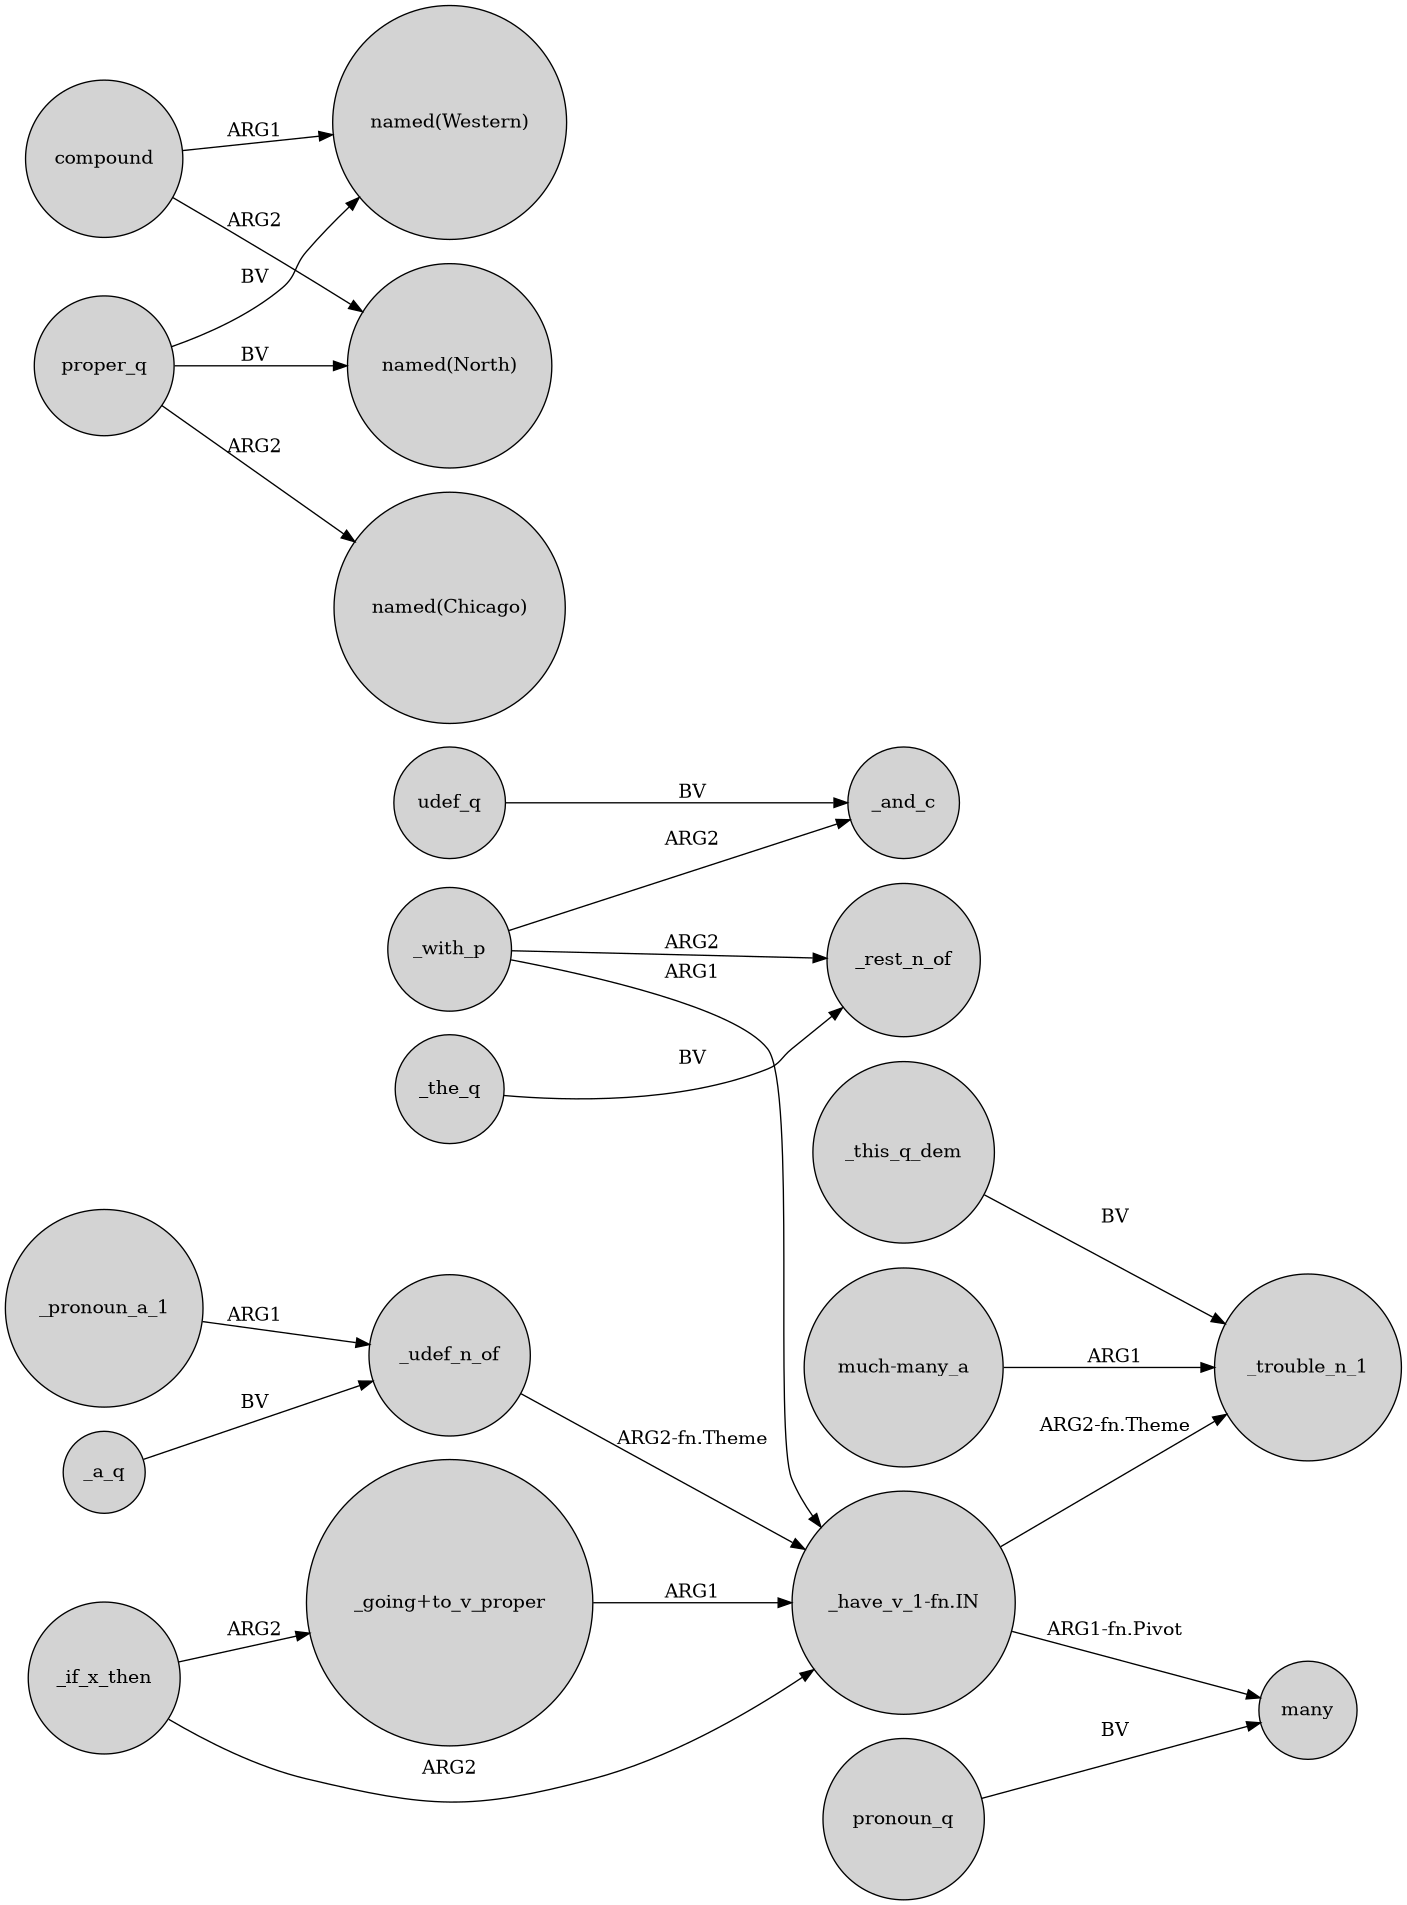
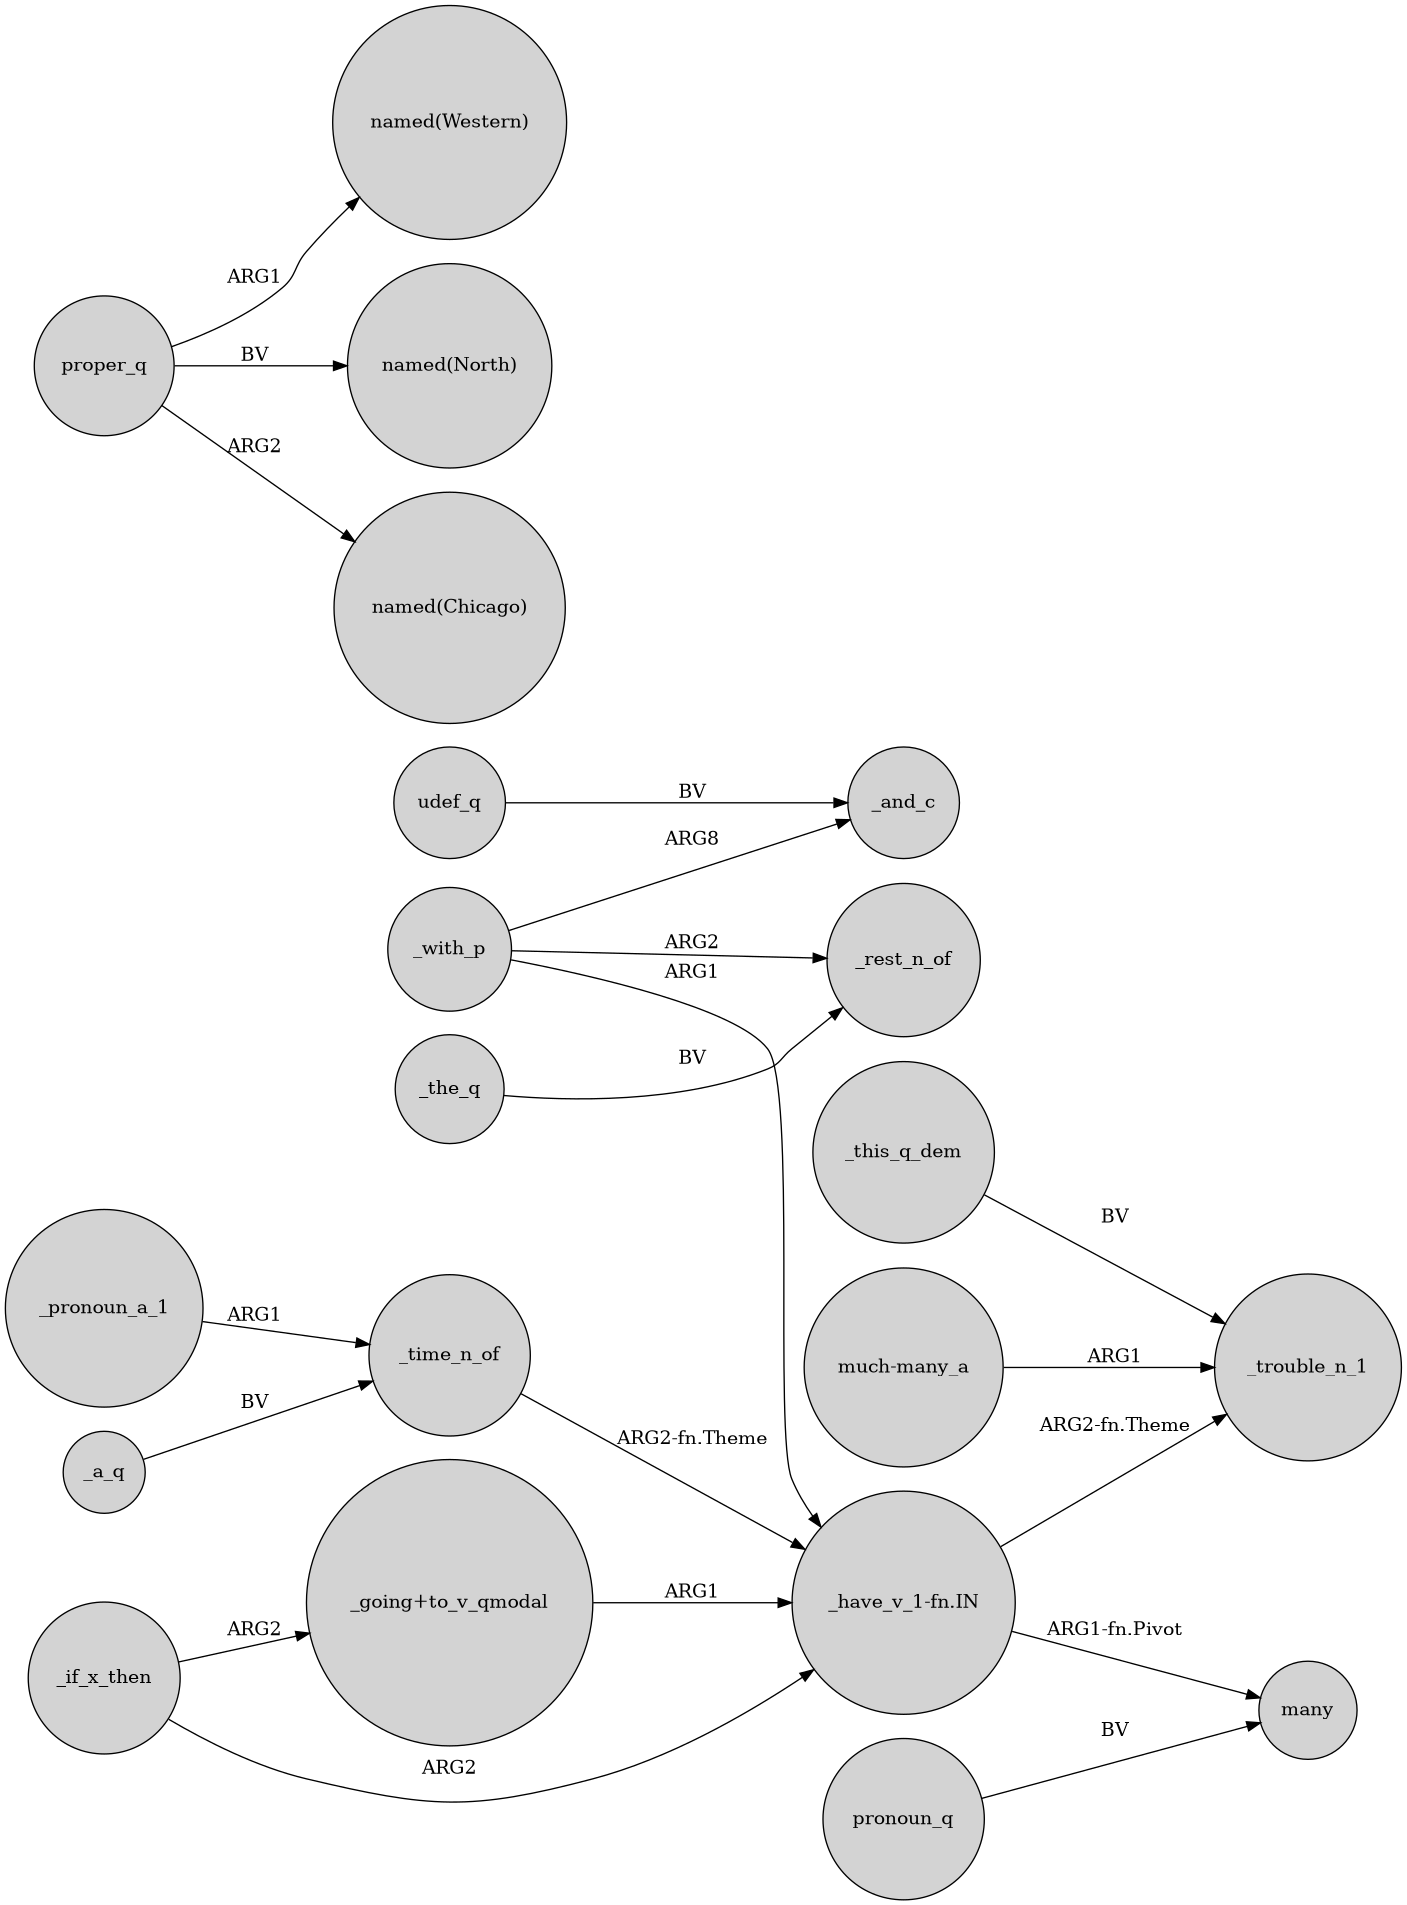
node "compound": removed
edge "proper_q" -> "named(Western)": label "BV" -> "ARG1"
edge "_with_p" -> "_and_c": label "ARG2" -> "ARG8"
node "_udef_n_of": label "_udef_n_of" -> "_time_n_of"
node "_going+to_v_proper": label "_going+to_v_proper" -> "_going+to_v_qmodal"
